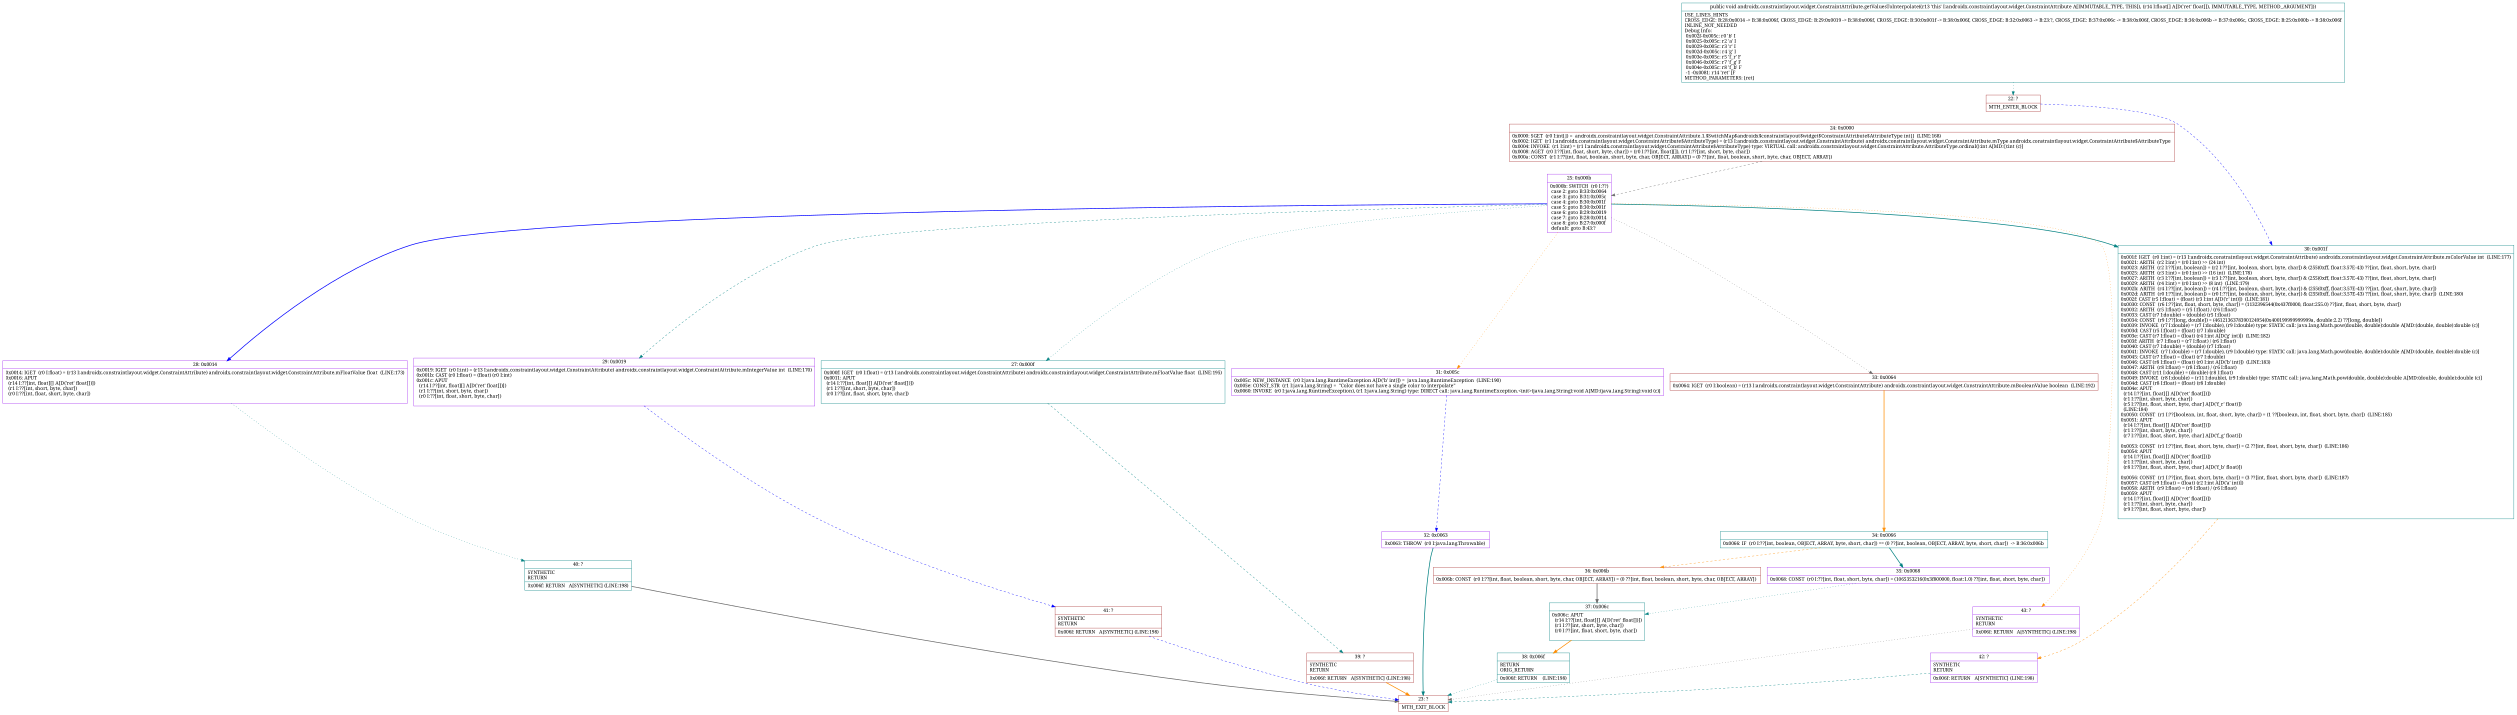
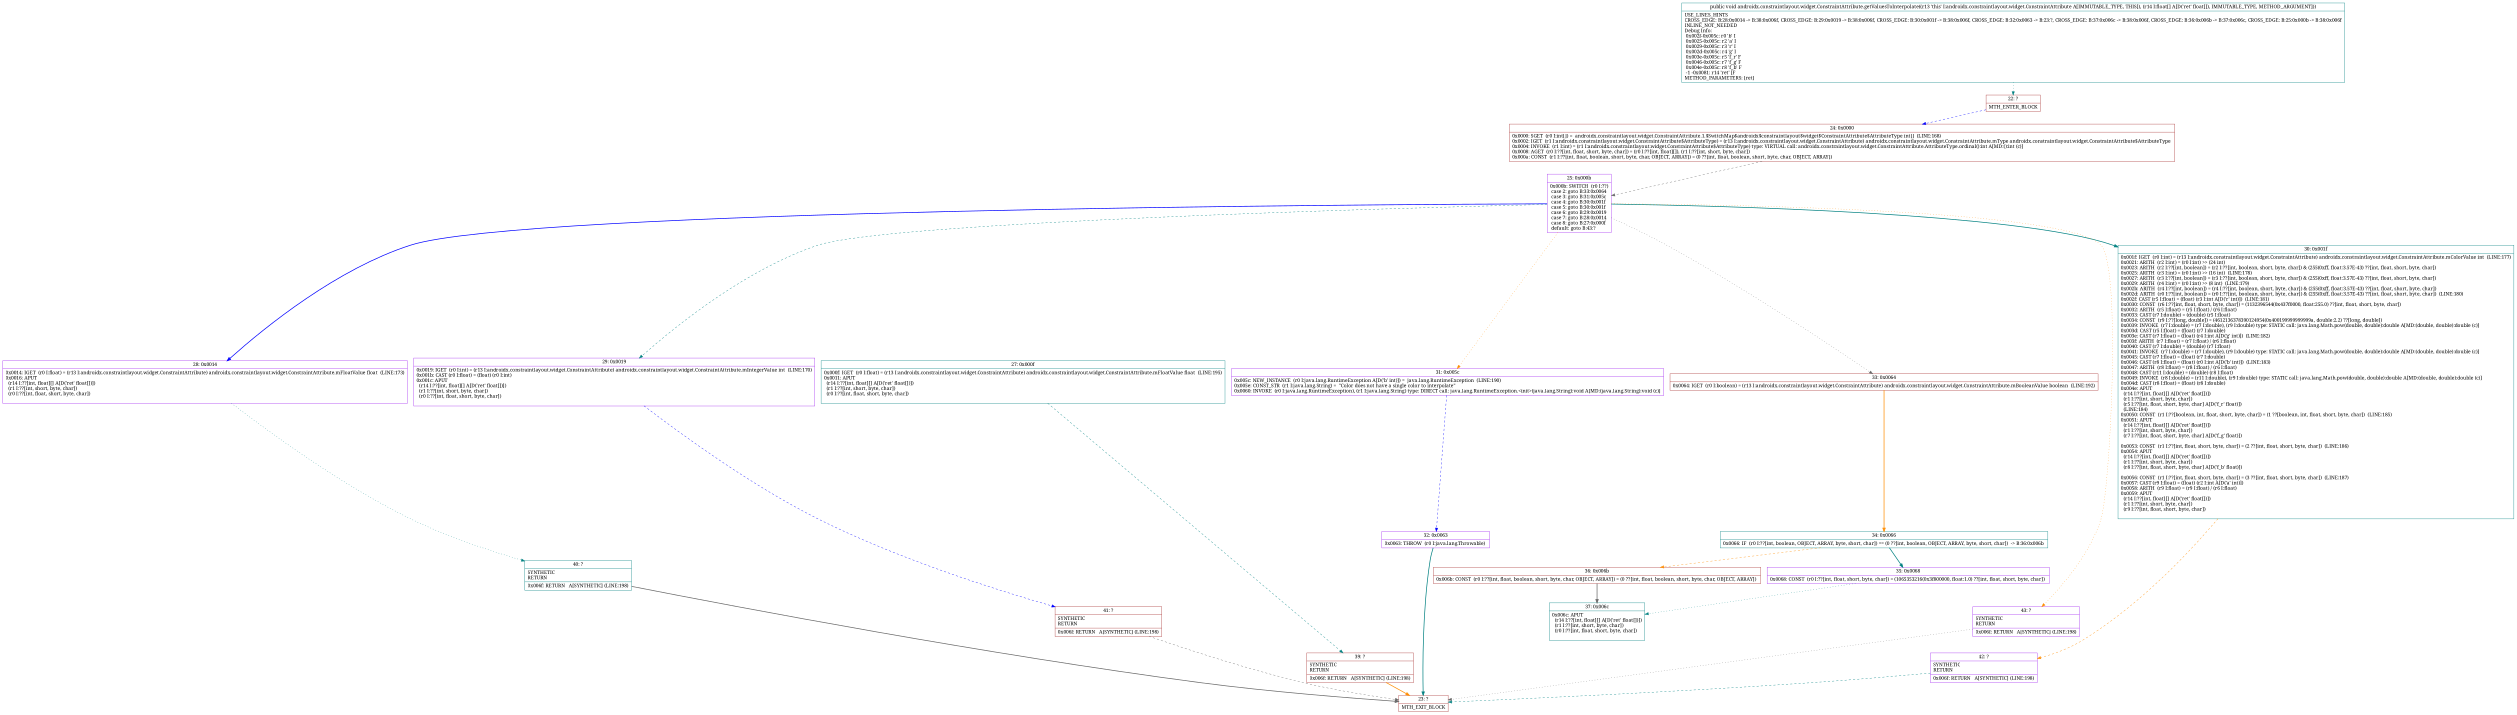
edge "22: ?" -> "30: 0x001f": now "22: ?" -> "24: 0x0000"
edge "25: 0x000b" -> "27: 0x000f": removed
node "38: 0x006f": removed
edge "41: ?" -> "23: ?": color blue -> gray40
